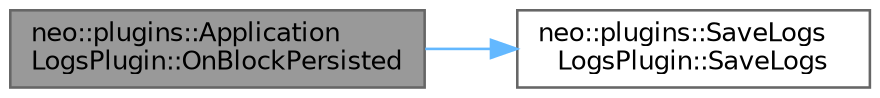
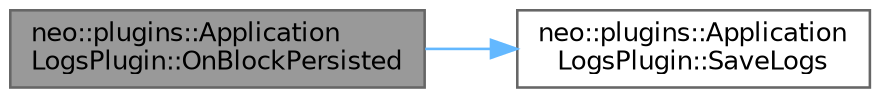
node "neo::plugins::SaveLogs LogsPlugin::SaveLogs": label "neo::plugins::SaveLogs LogsPlugin::SaveLogs" -> "neo::plugins::Application LogsPlugin::SaveLogs"
